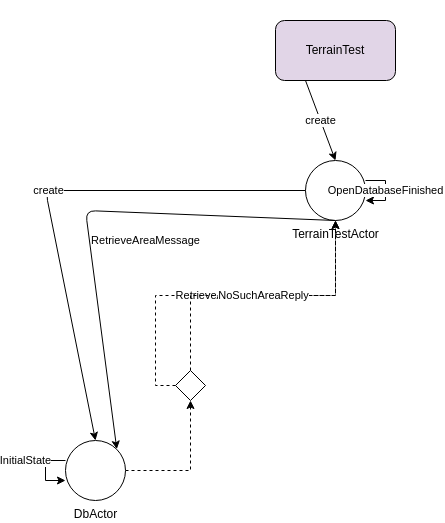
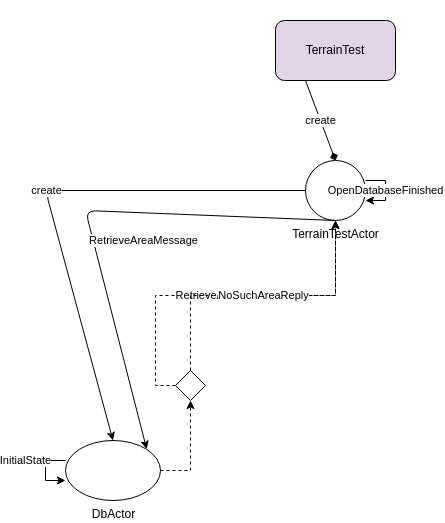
edge "TerrainTest" -> "TerrainTestActor": arrowhead classic -> diamond
node "DbActor": size 60x60 -> 95x60
